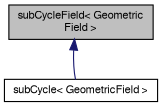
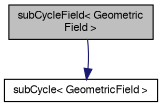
edge "subCycle< GeometricField >" -> "subCycleField< Geometric Field >": reversed
